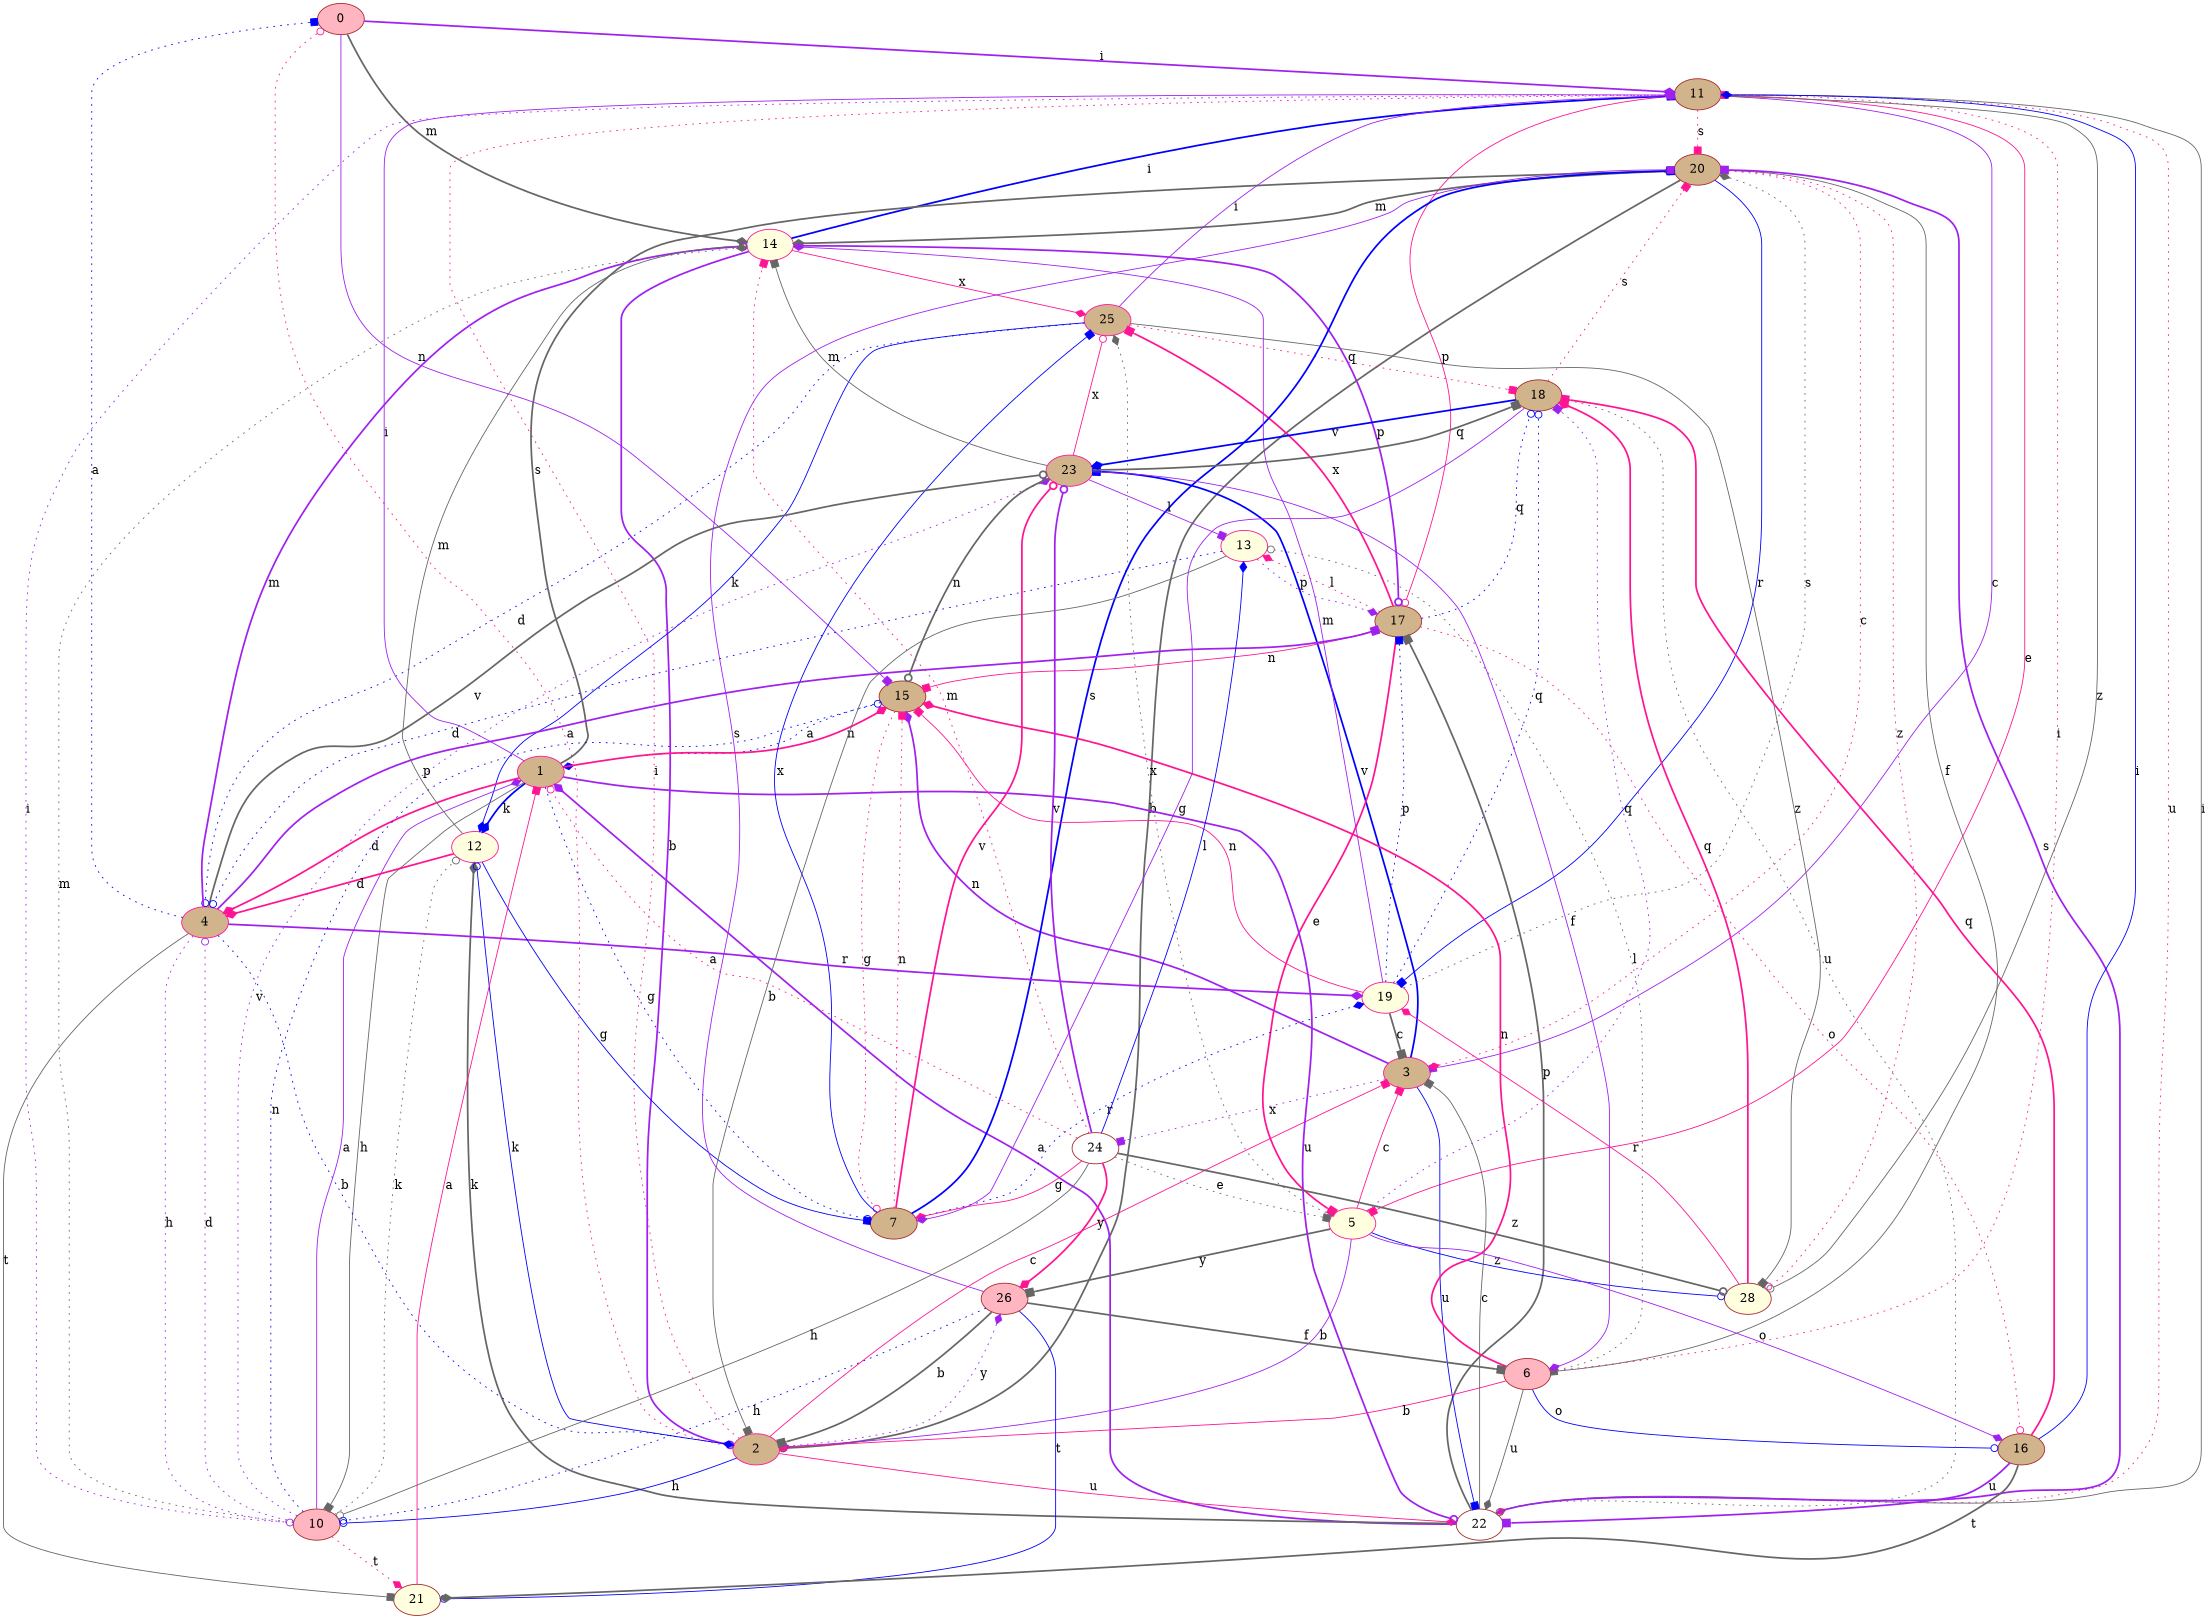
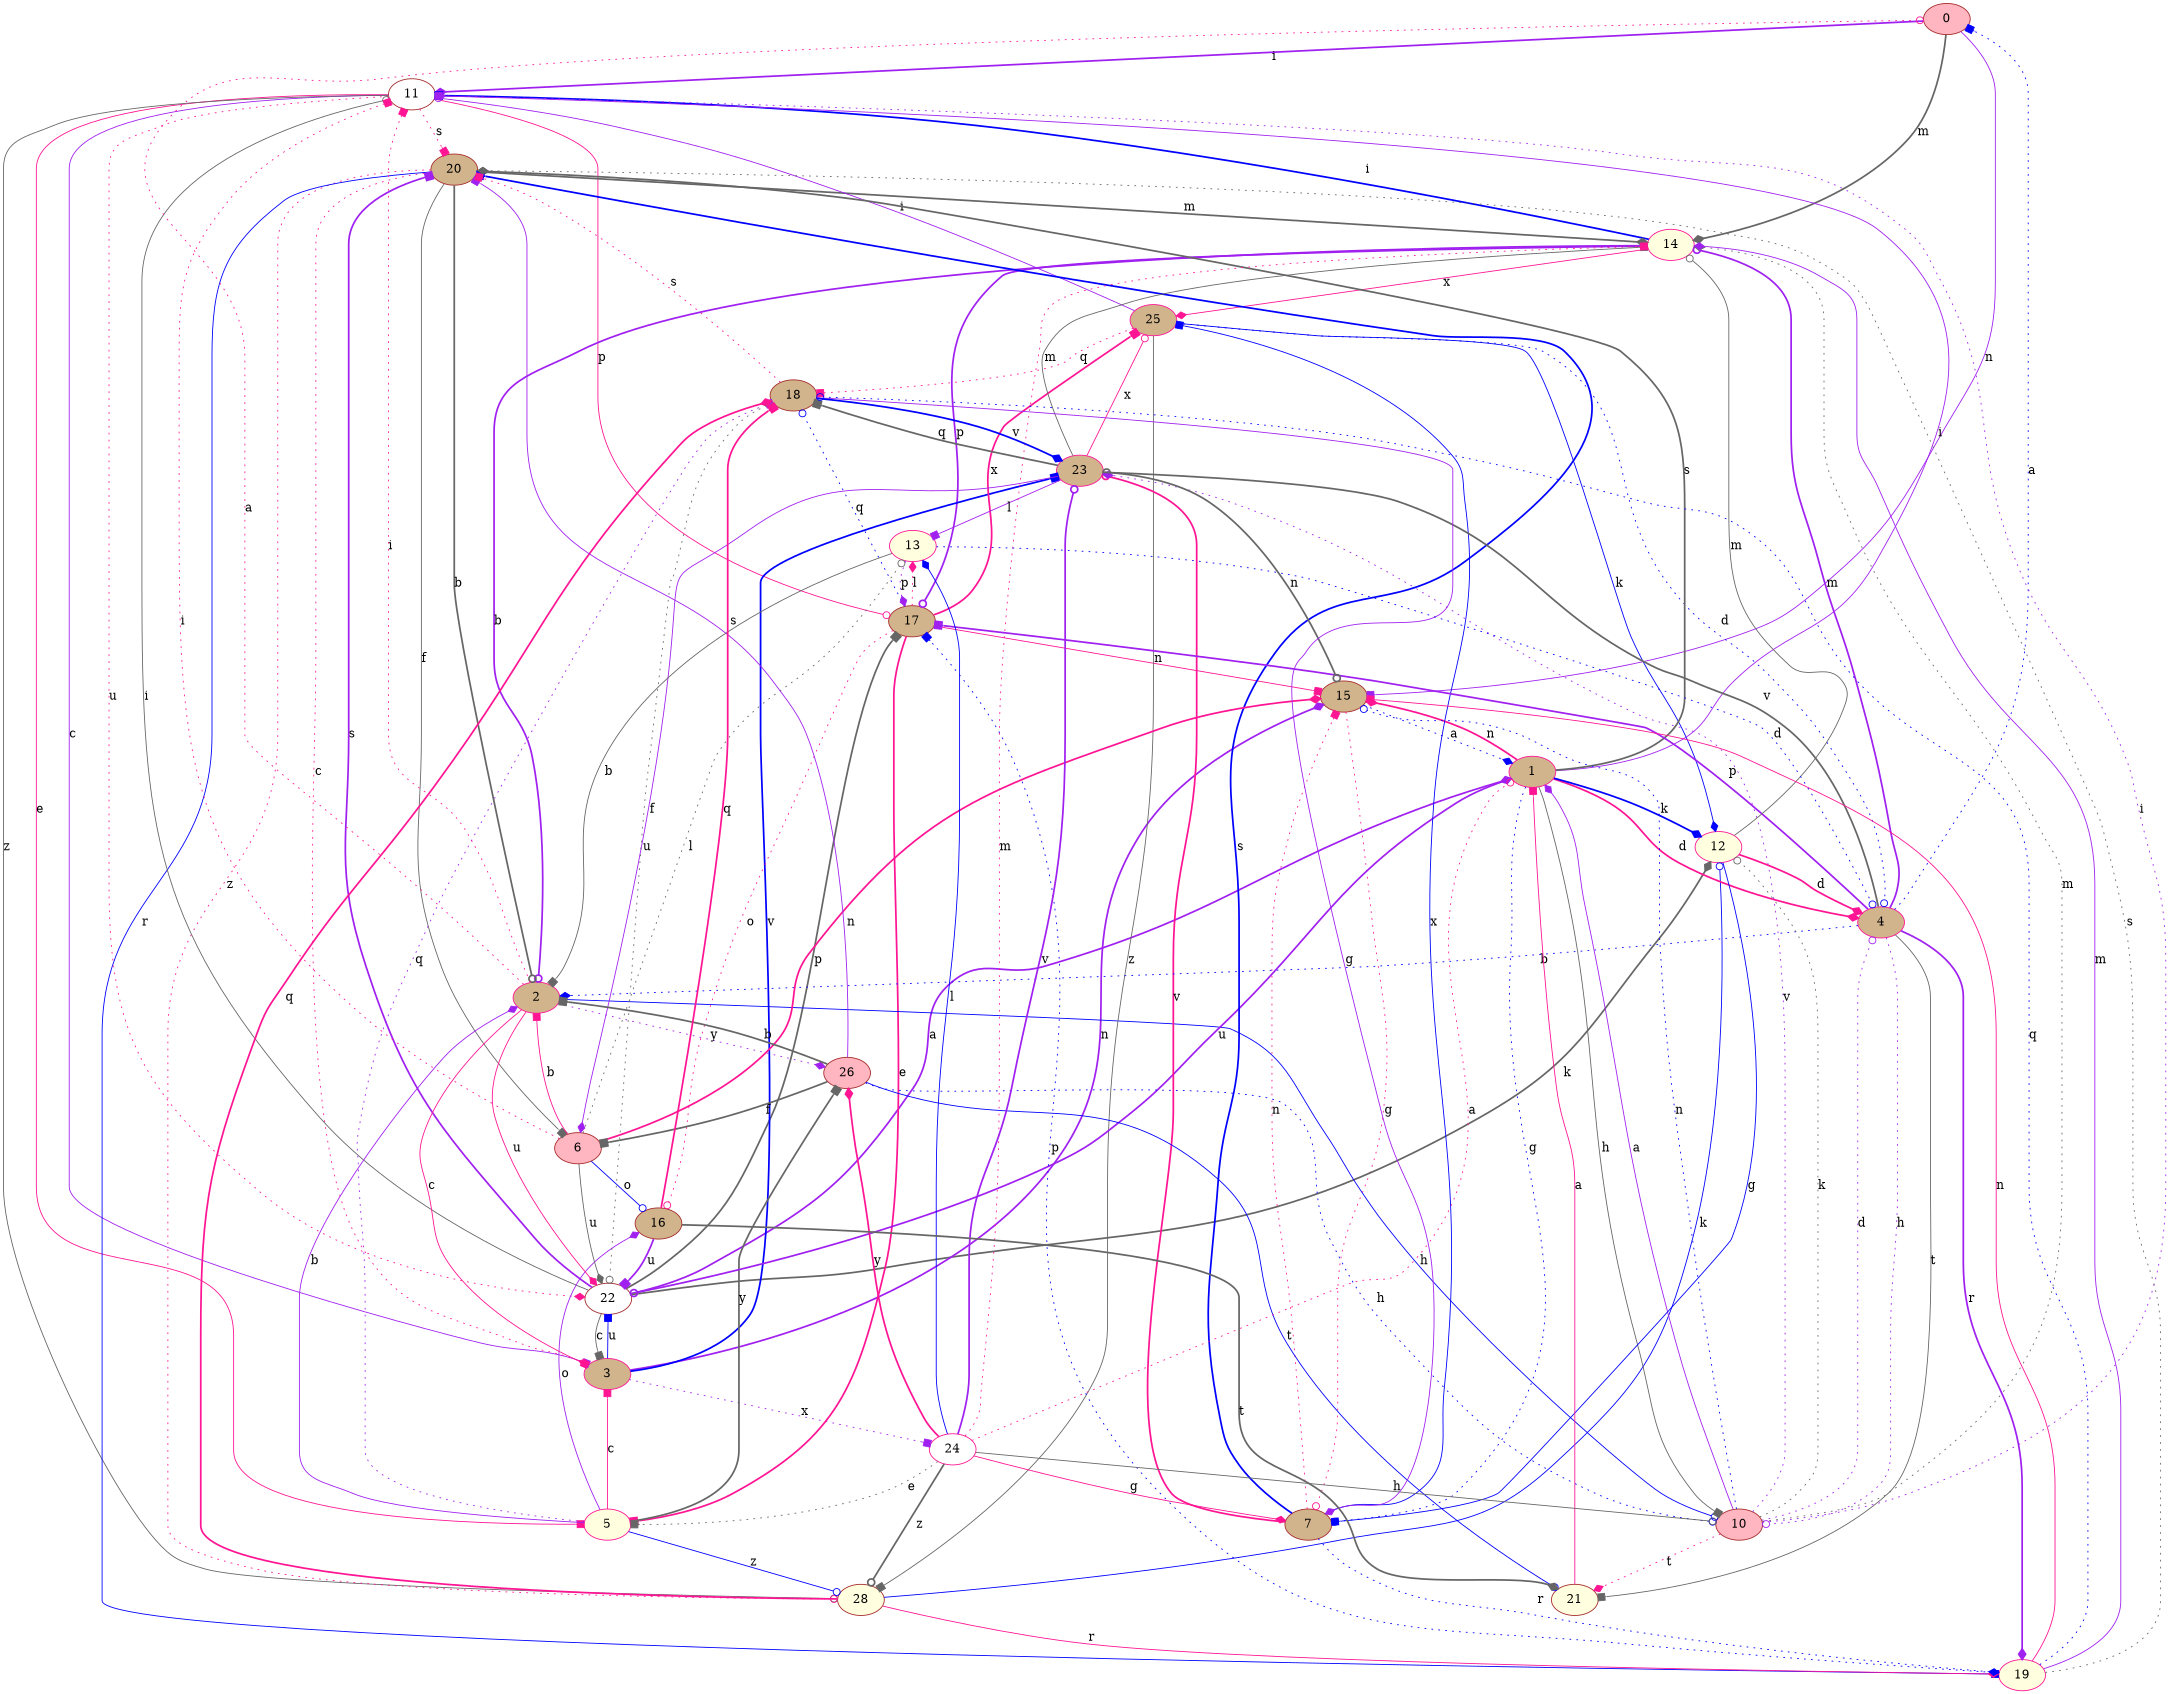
node "11": fillcolor tan -> white
edge "16" -> "11": removed, label "i"
edge "5" -> "25": removed, label "x"
edge "19" -> "3": removed, label "c"
node "24": color brown -> deeppink
edge "2" -> "12": now "28" -> "12"
